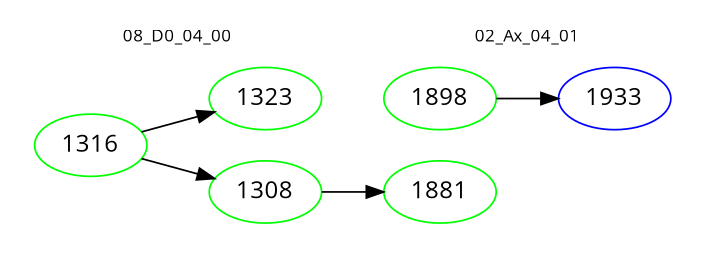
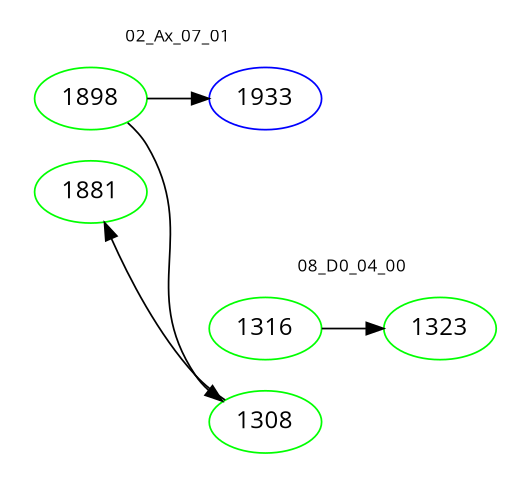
cluster "02_Ax_04_01": label "02_Ax_04_01" -> "02_Ax_07_01"
edge "1316" -> "1308": now "1898" -> "1308"
